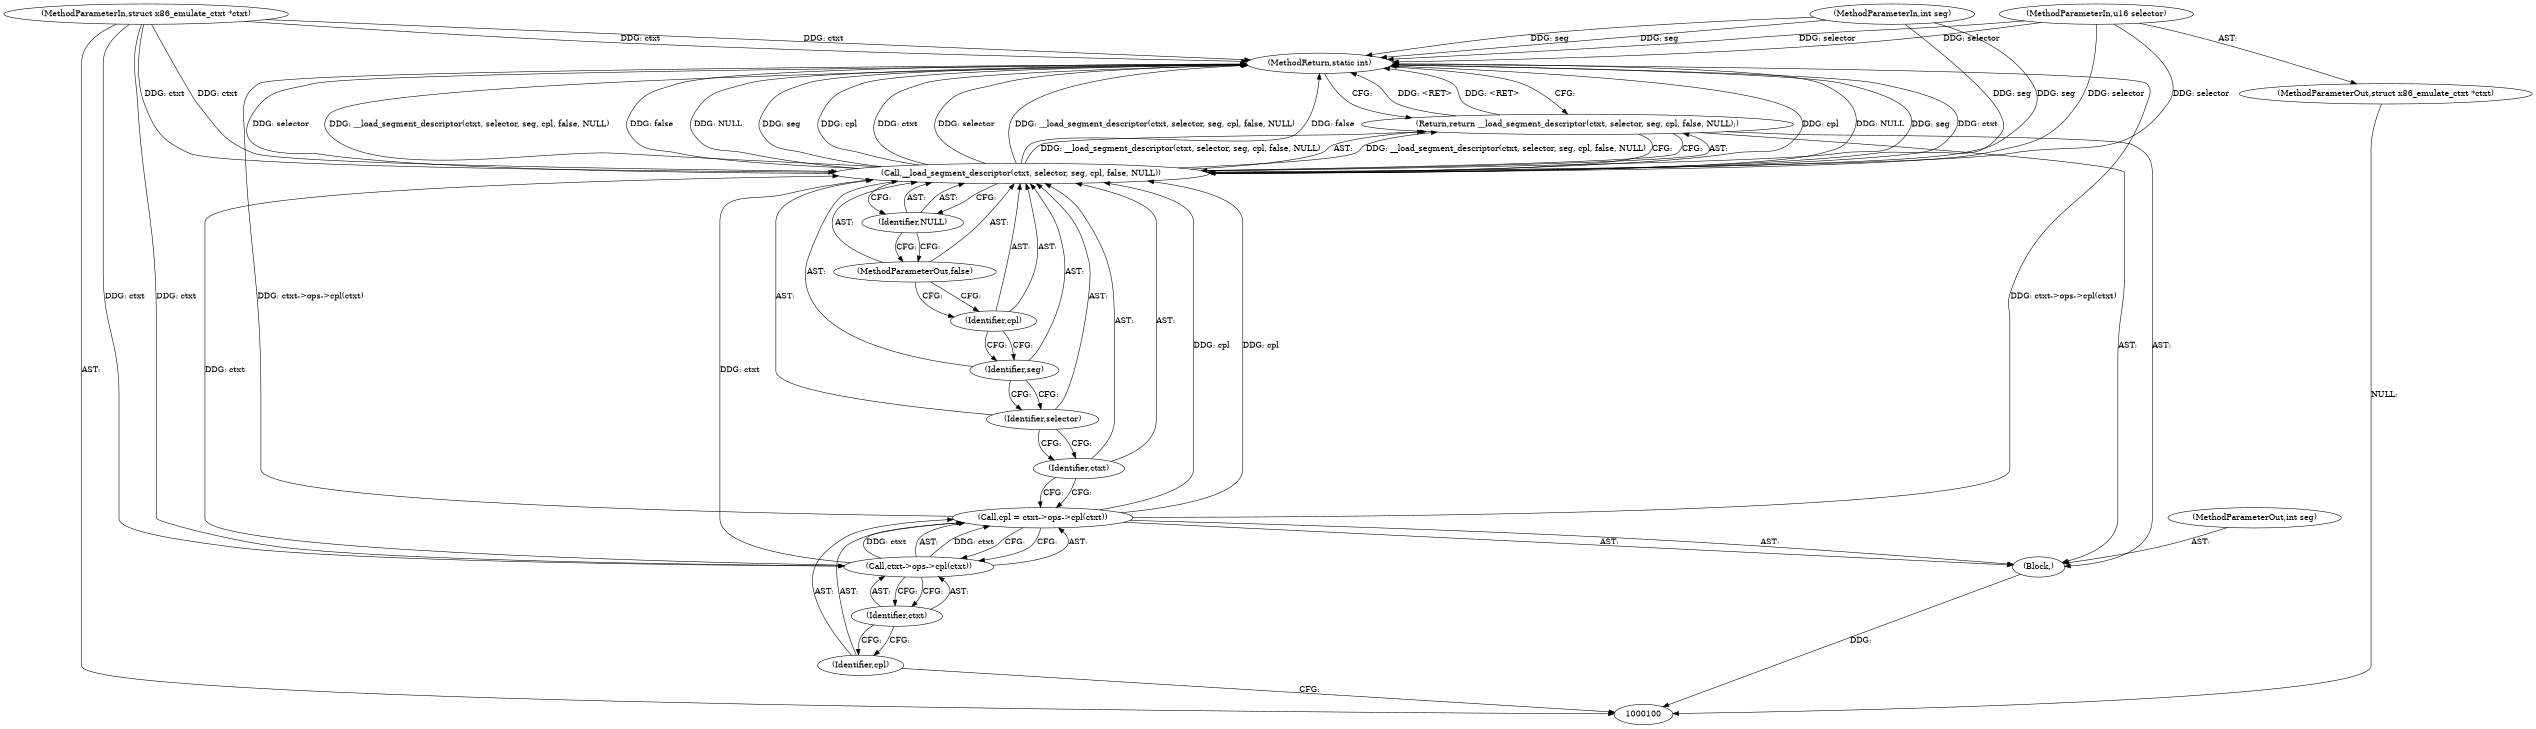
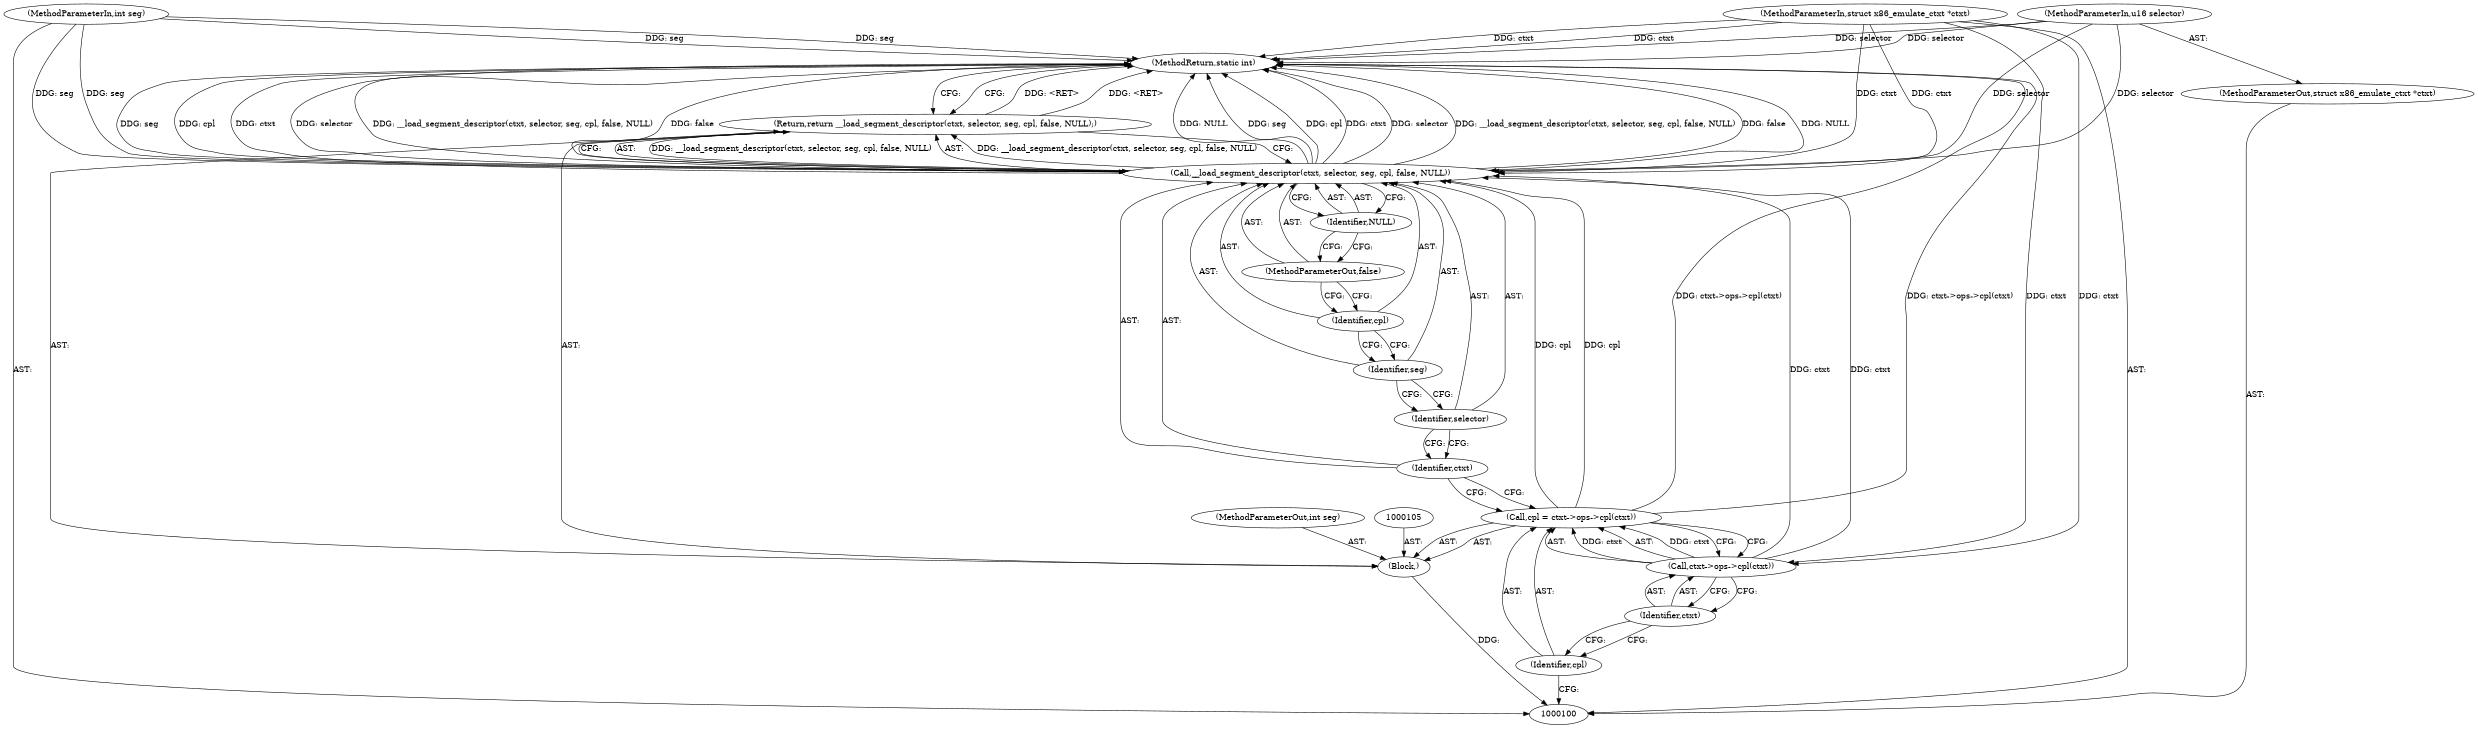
edge "(MethodParameterOut,struct x86_emulate_ctxt *ctxt)" -> "1000100": label "NULL: " -> "AST: "
node "1000105": added
edge "(MethodParameterIn,int seg)" -> "1000100": added, label "AST:"
